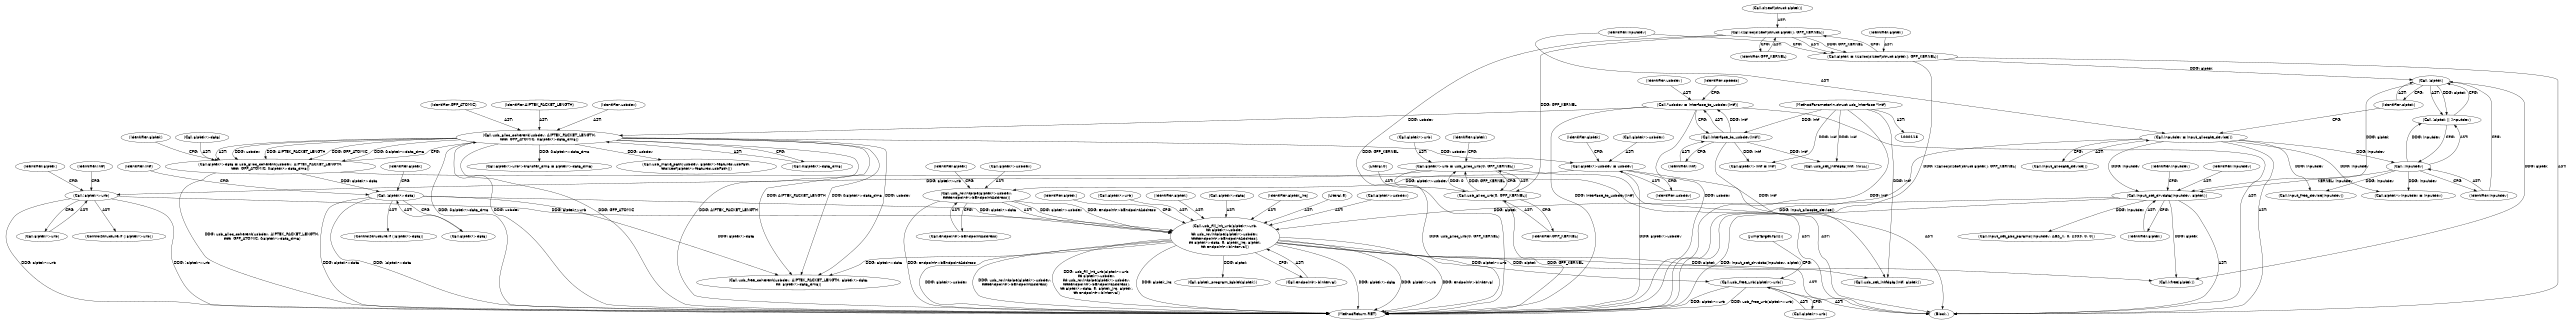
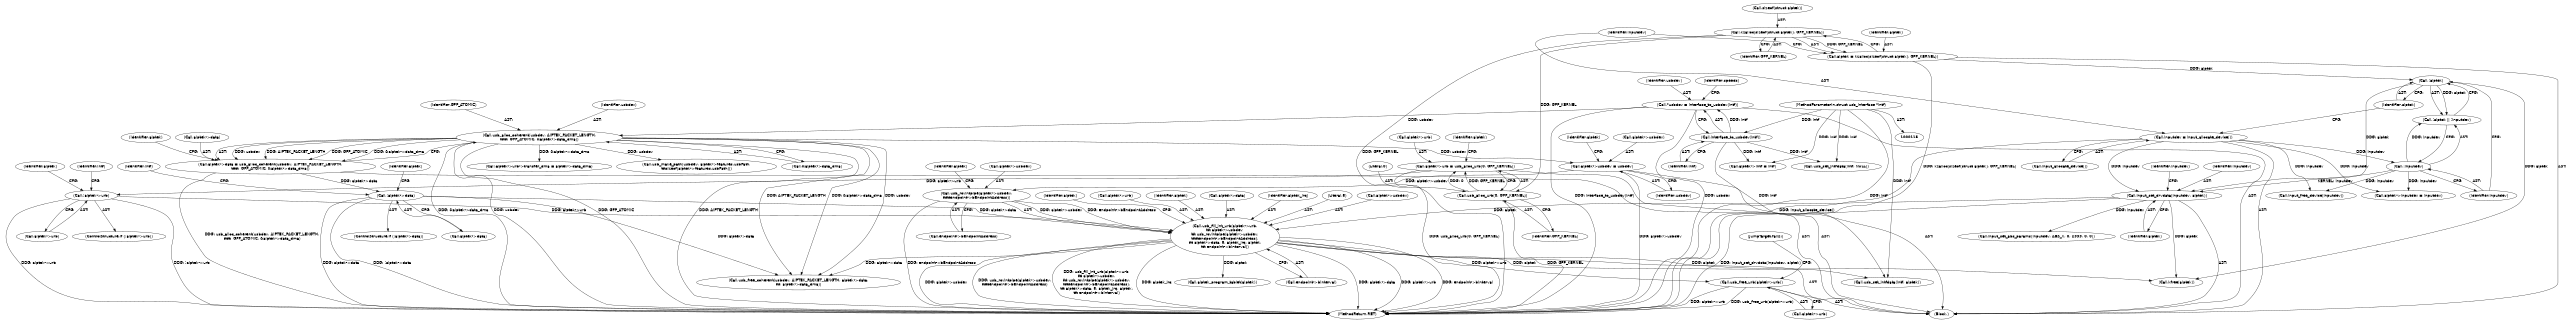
node "(Identifier,AIPTEK_PACKET_LENGTH)": removed
